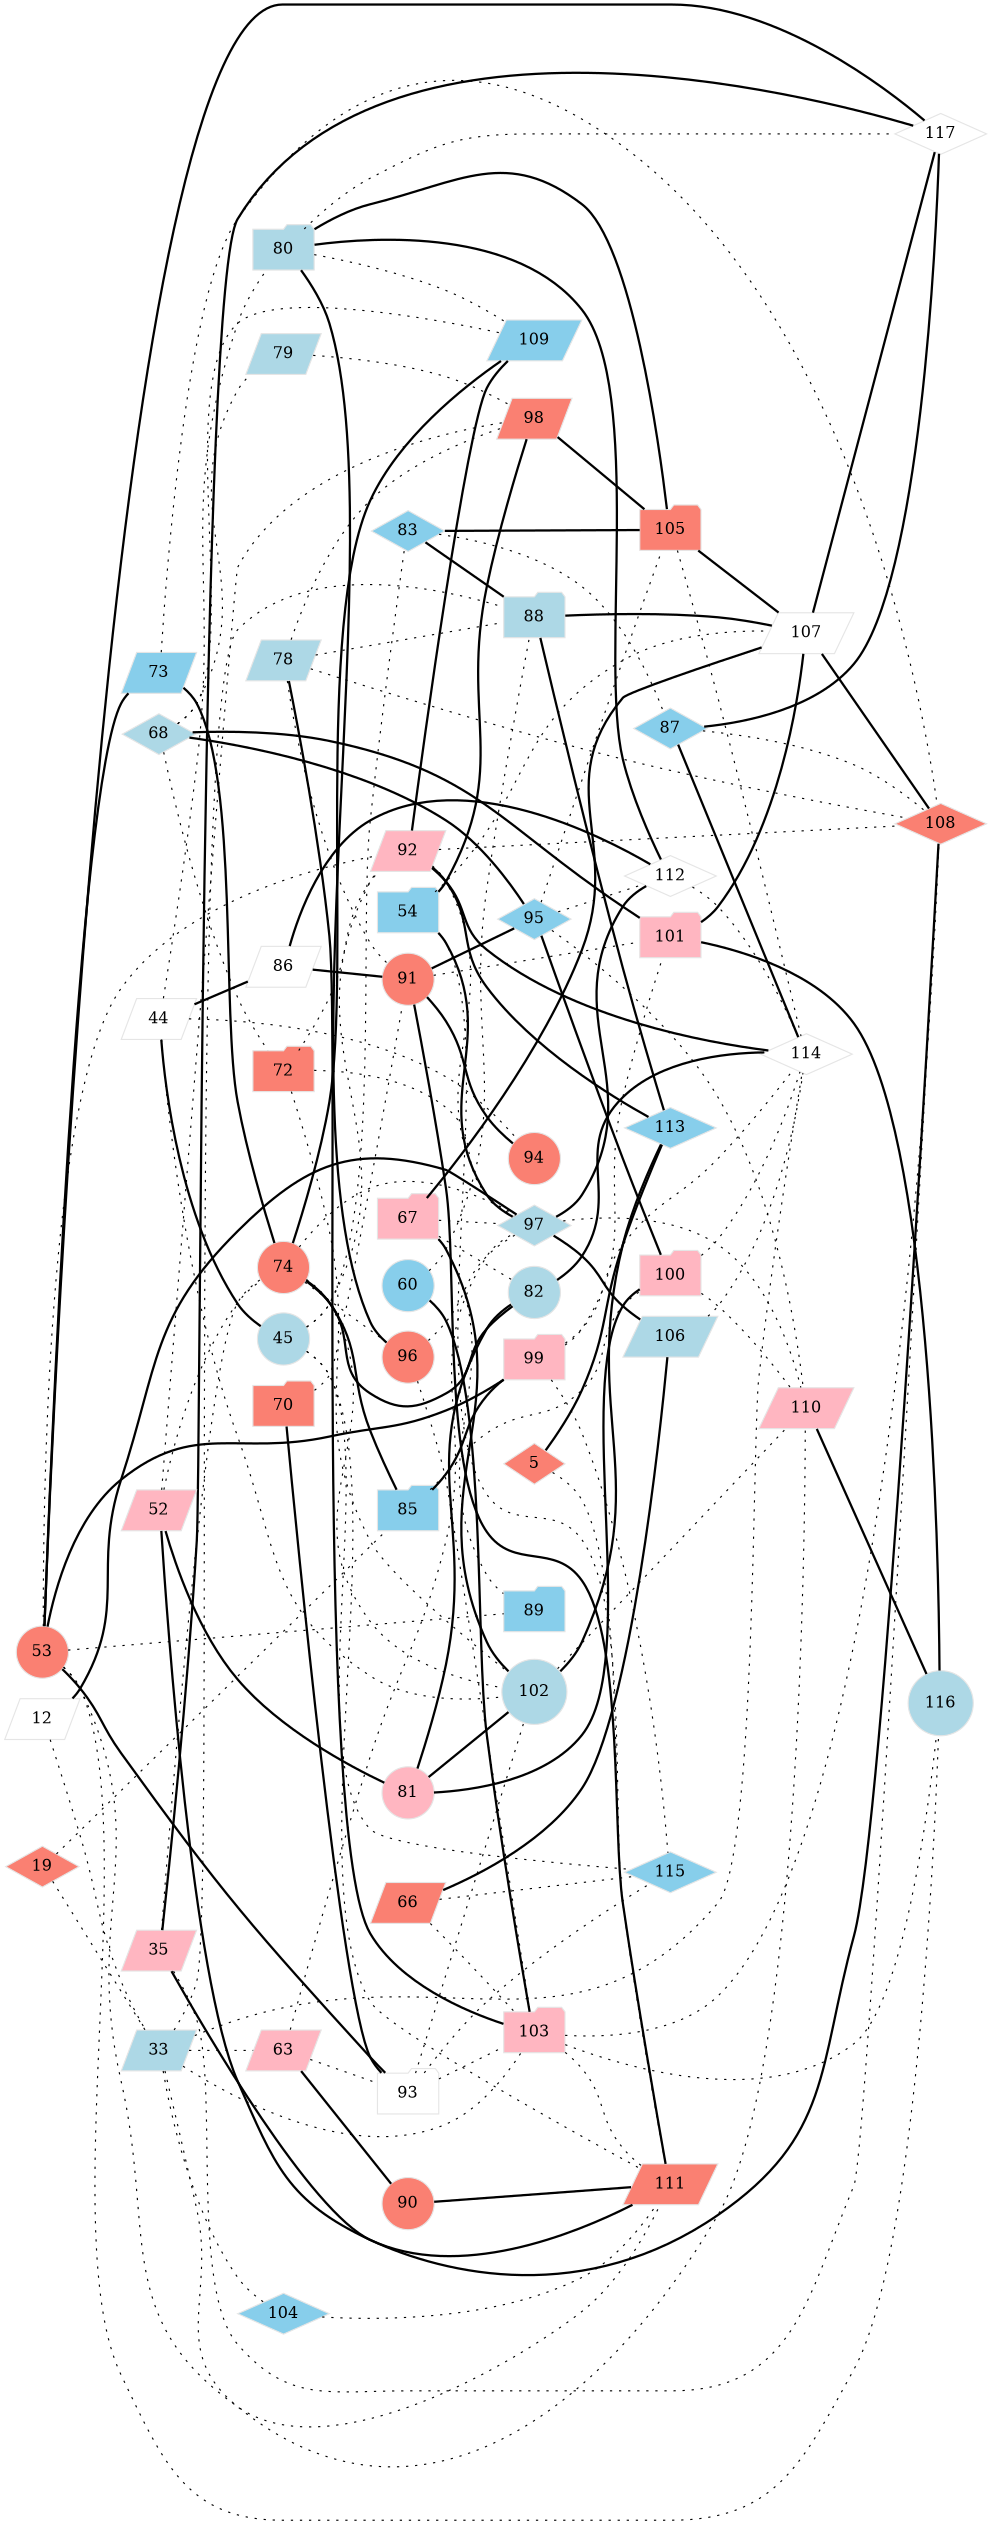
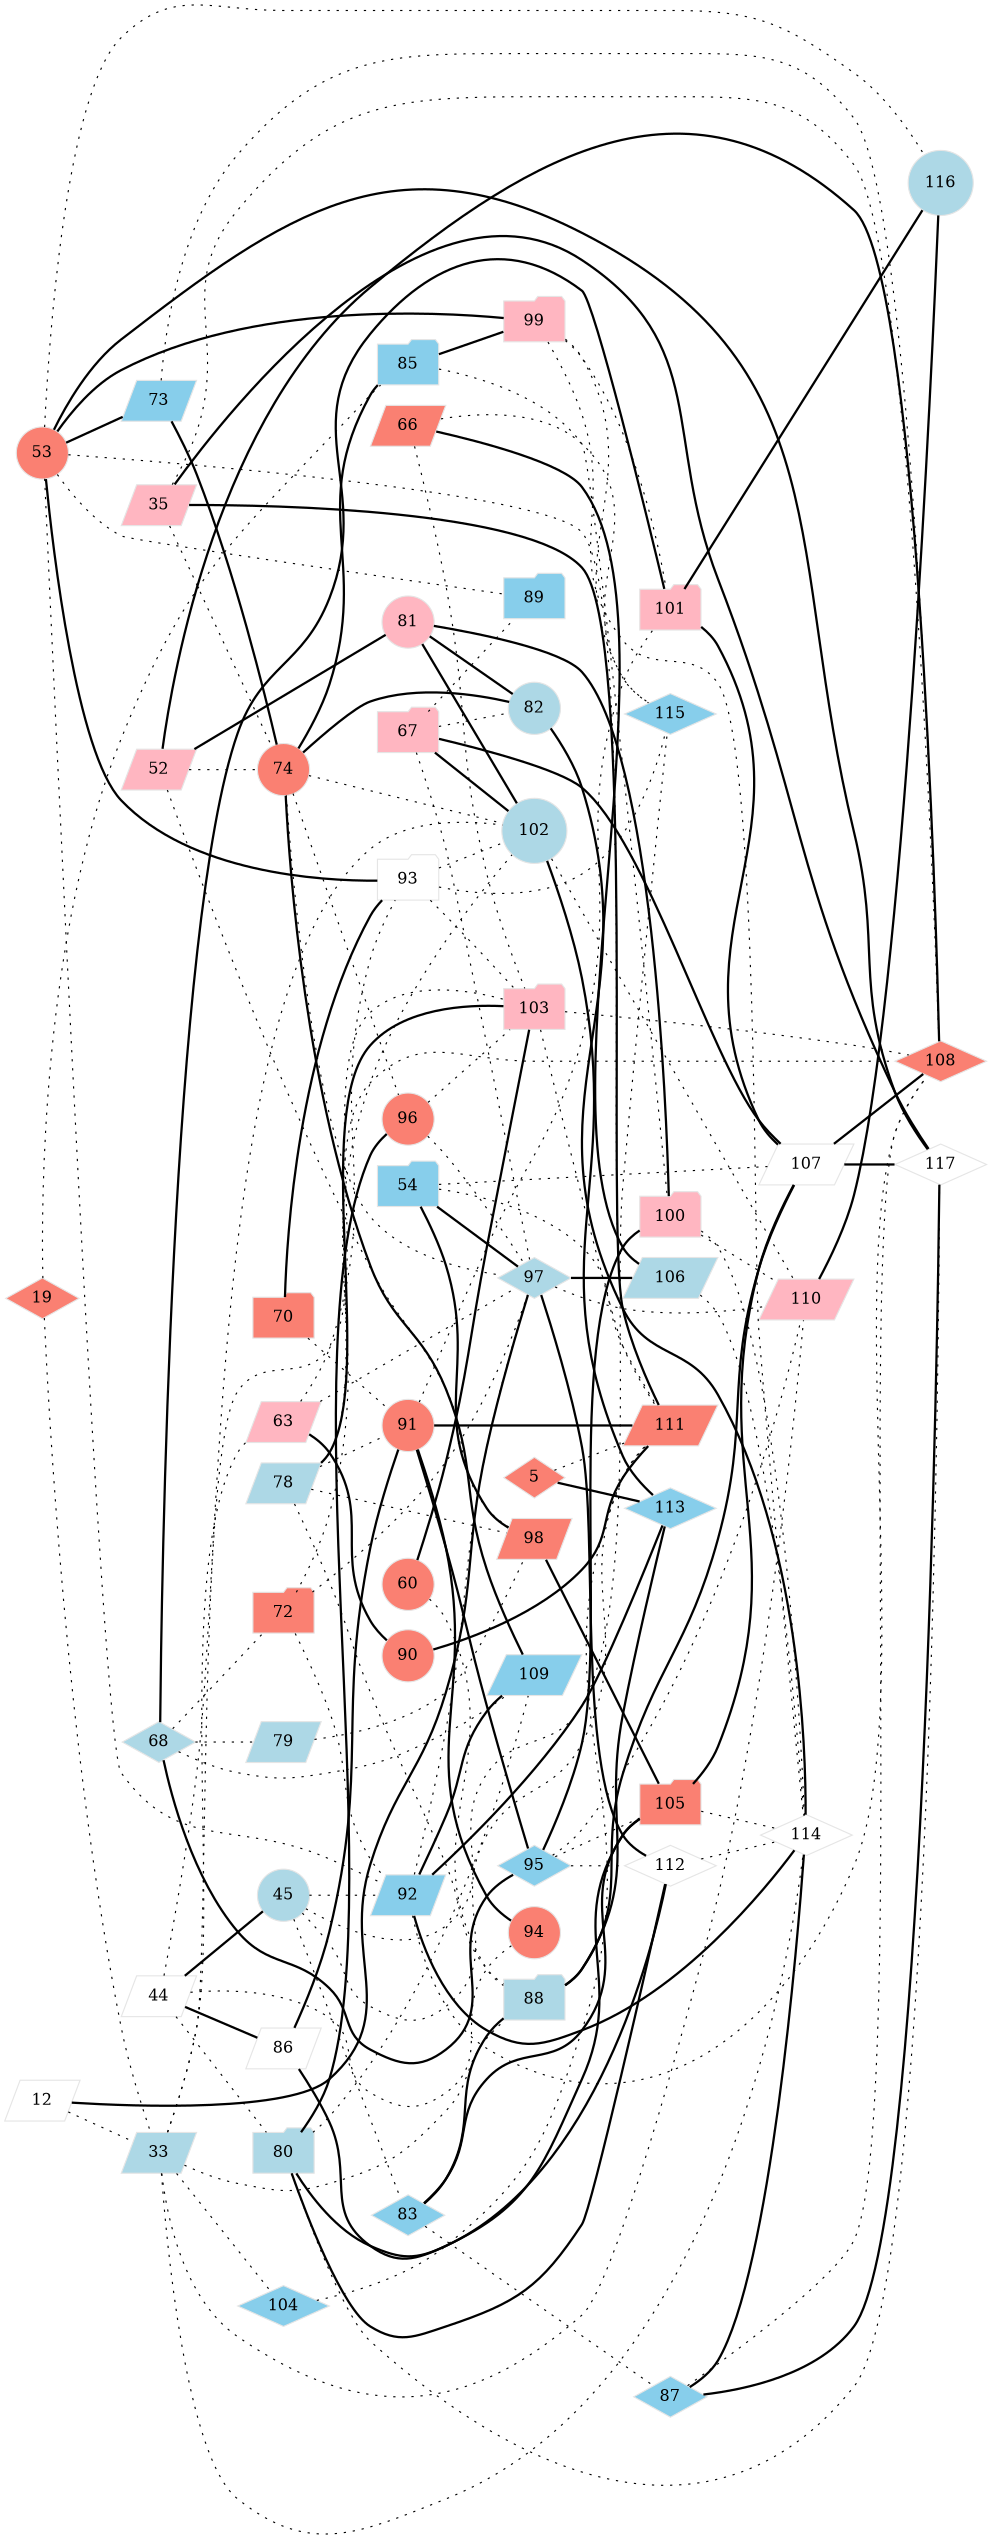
node "92": fillcolor lightpink -> skyblue
node "60": fillcolor skyblue -> salmon
edge "116" -- "103": removed
